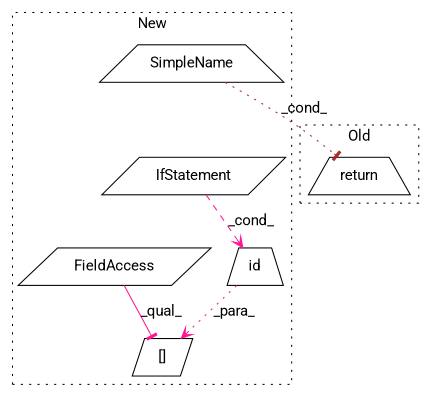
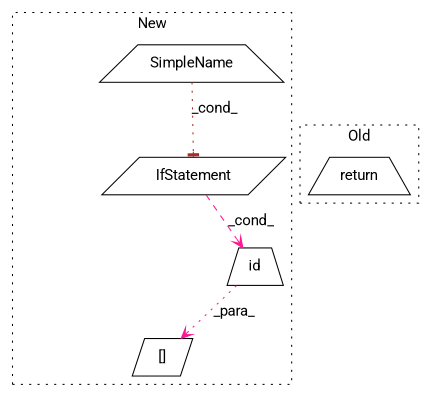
edge "SimpleName" -> "return": now "SimpleName" -> "IfStatement"
node "FieldAccess": removed
